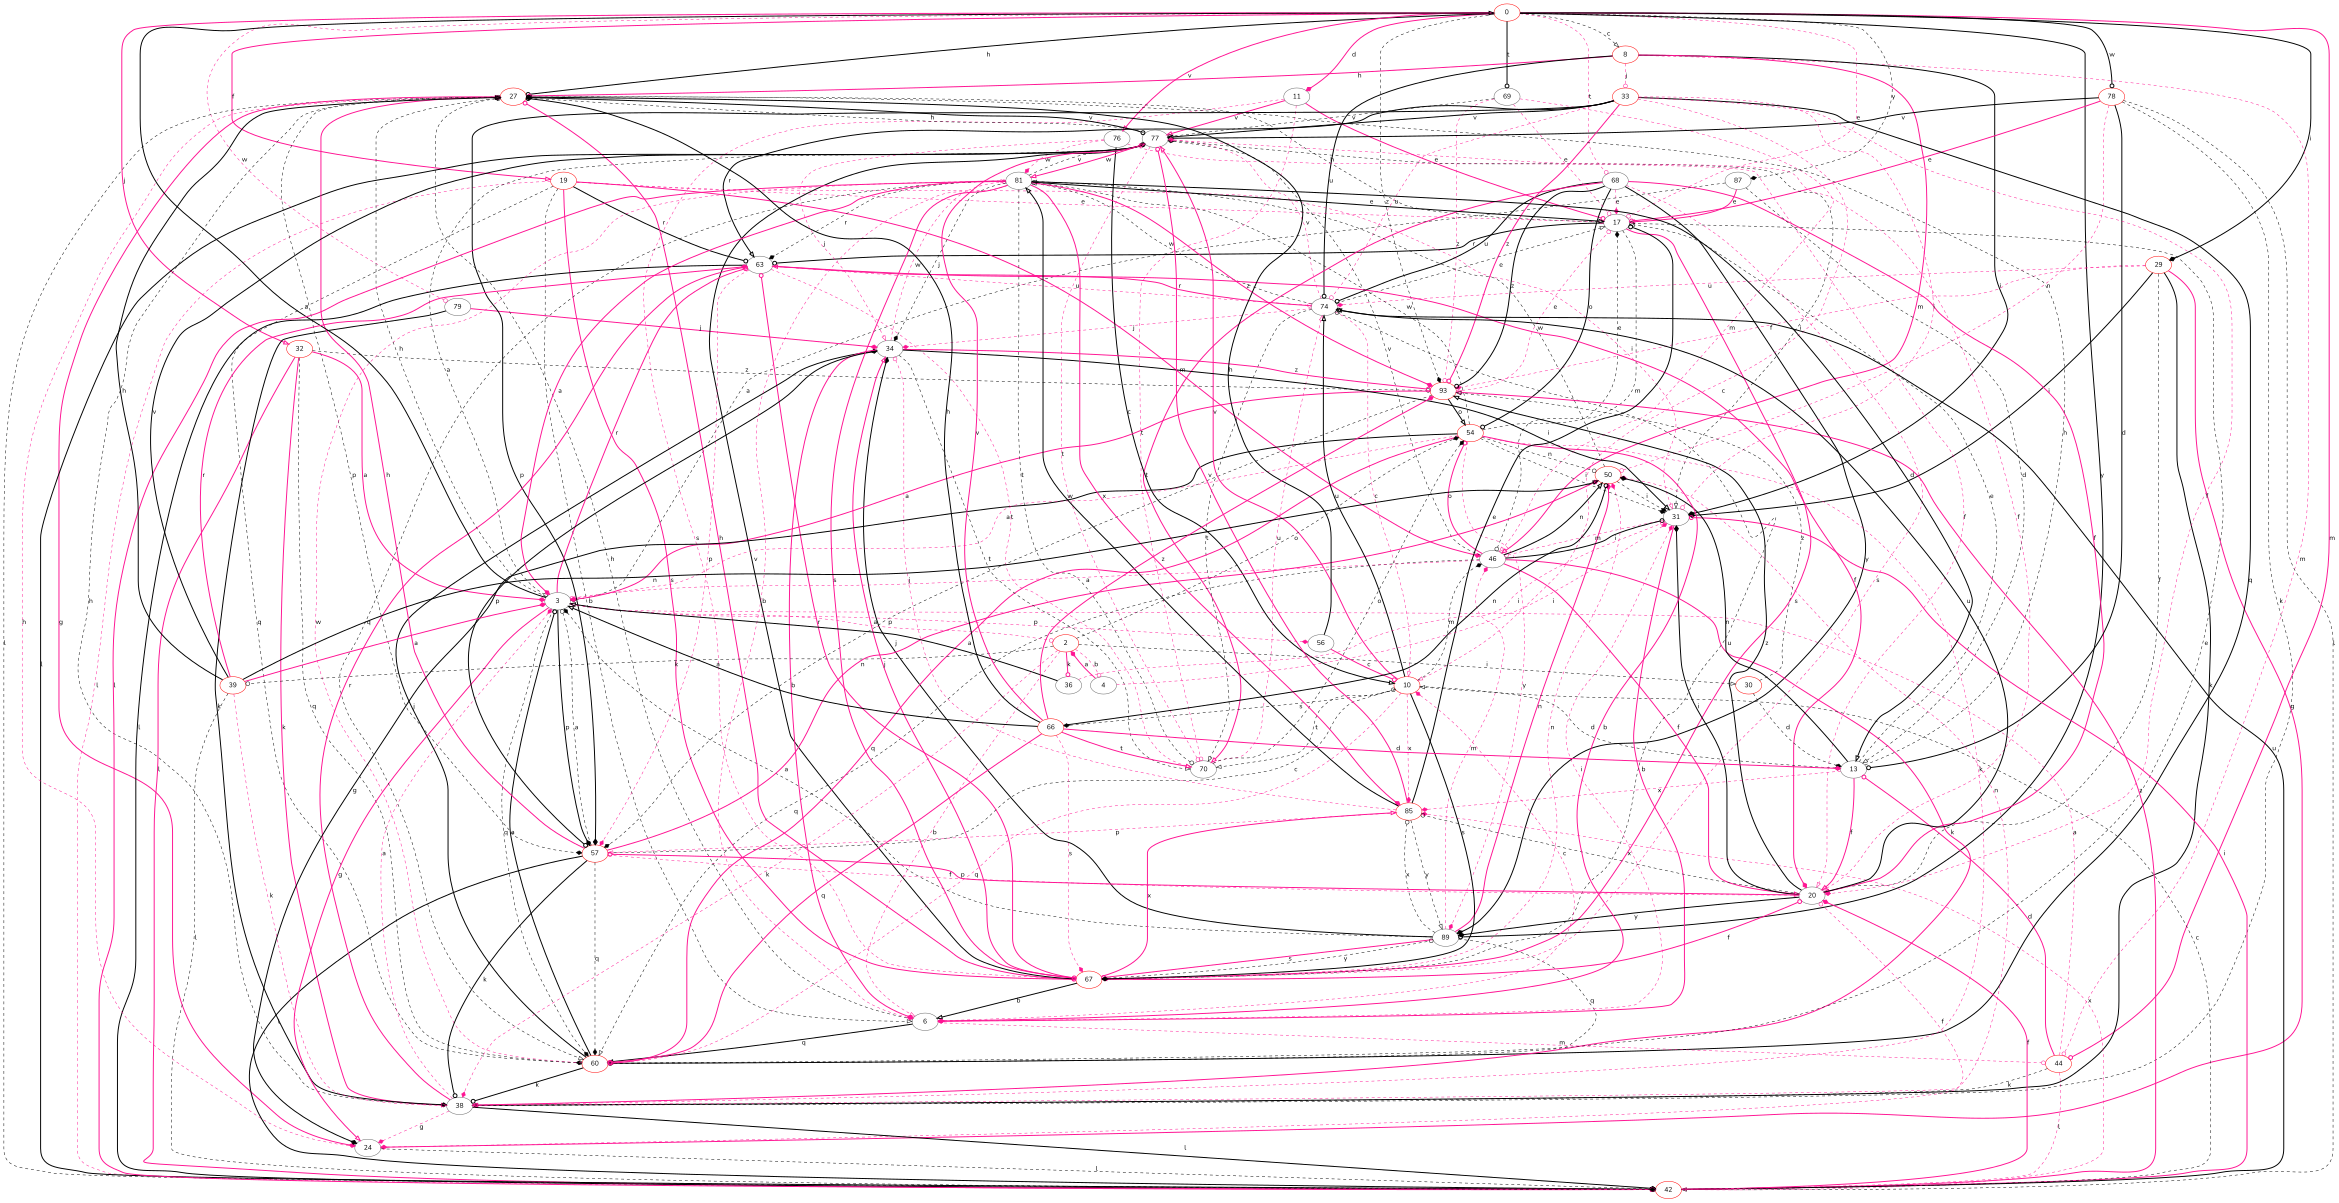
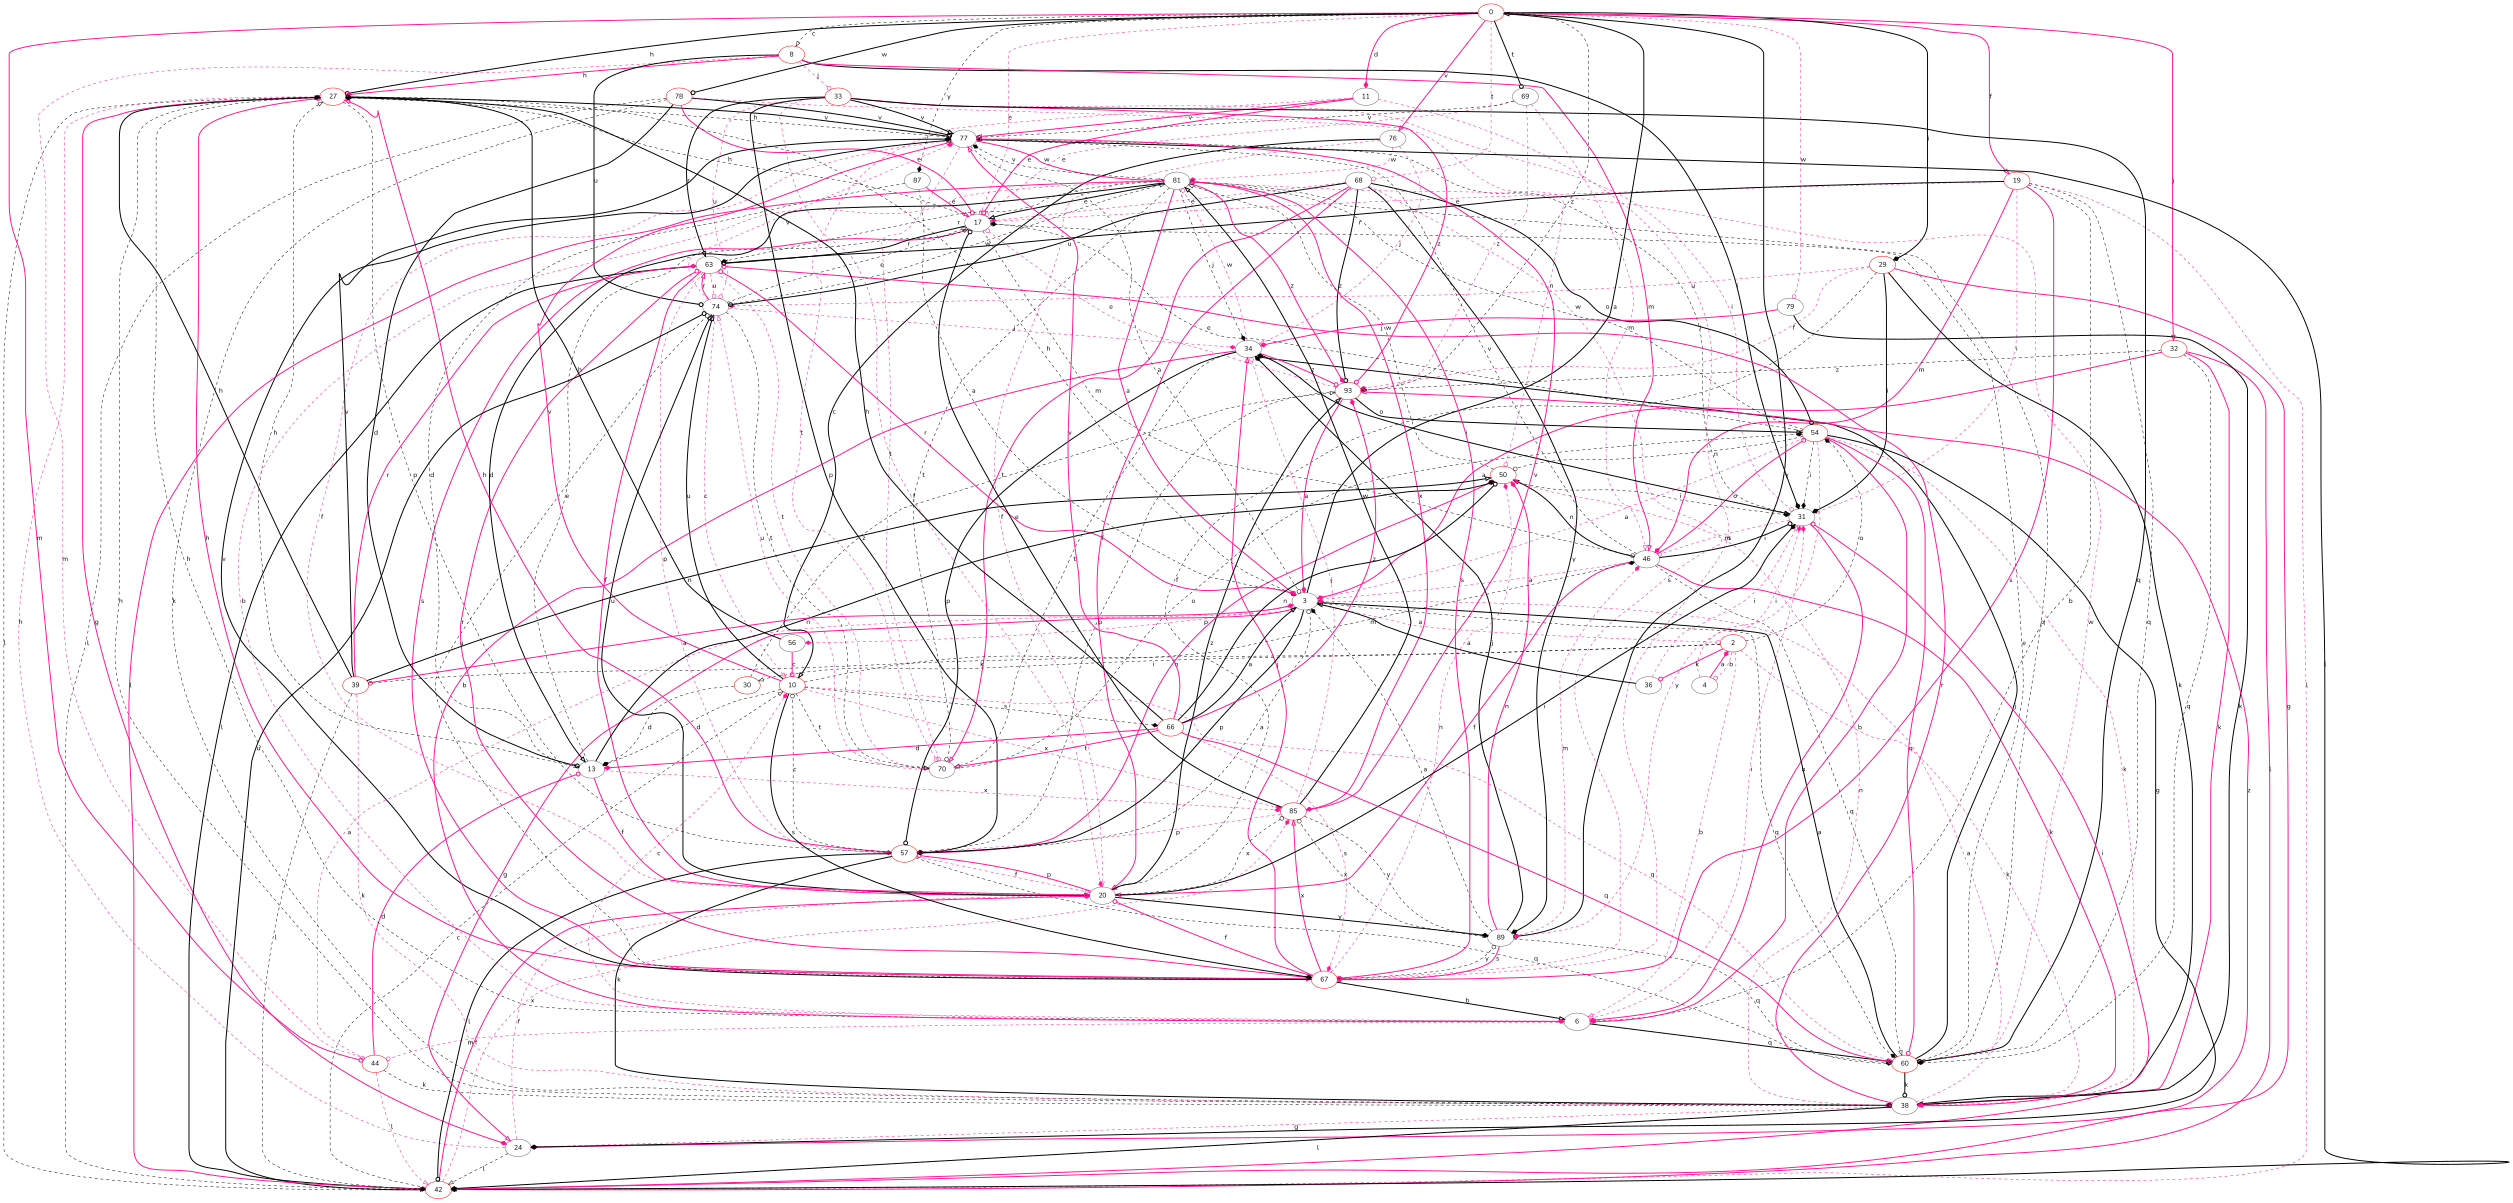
edge "33" -> "10": removed, label "c"
